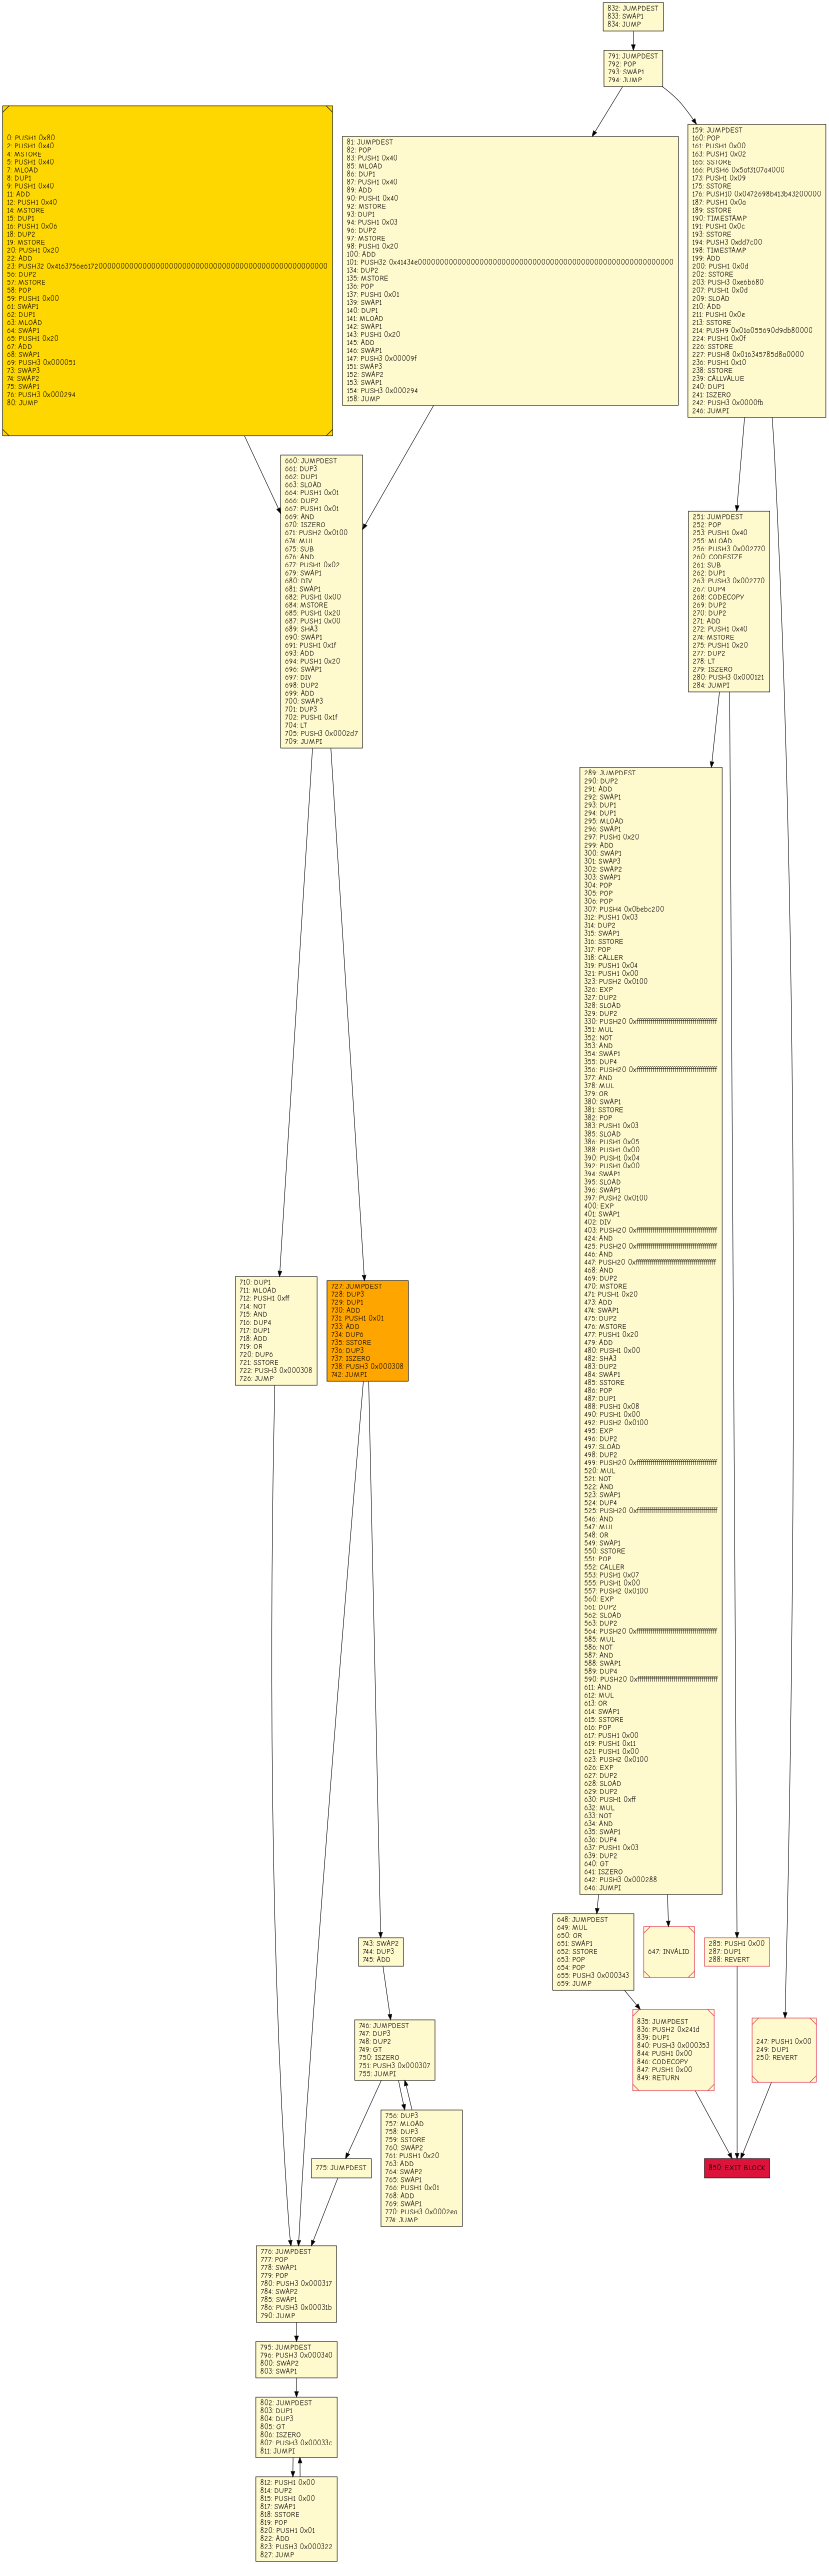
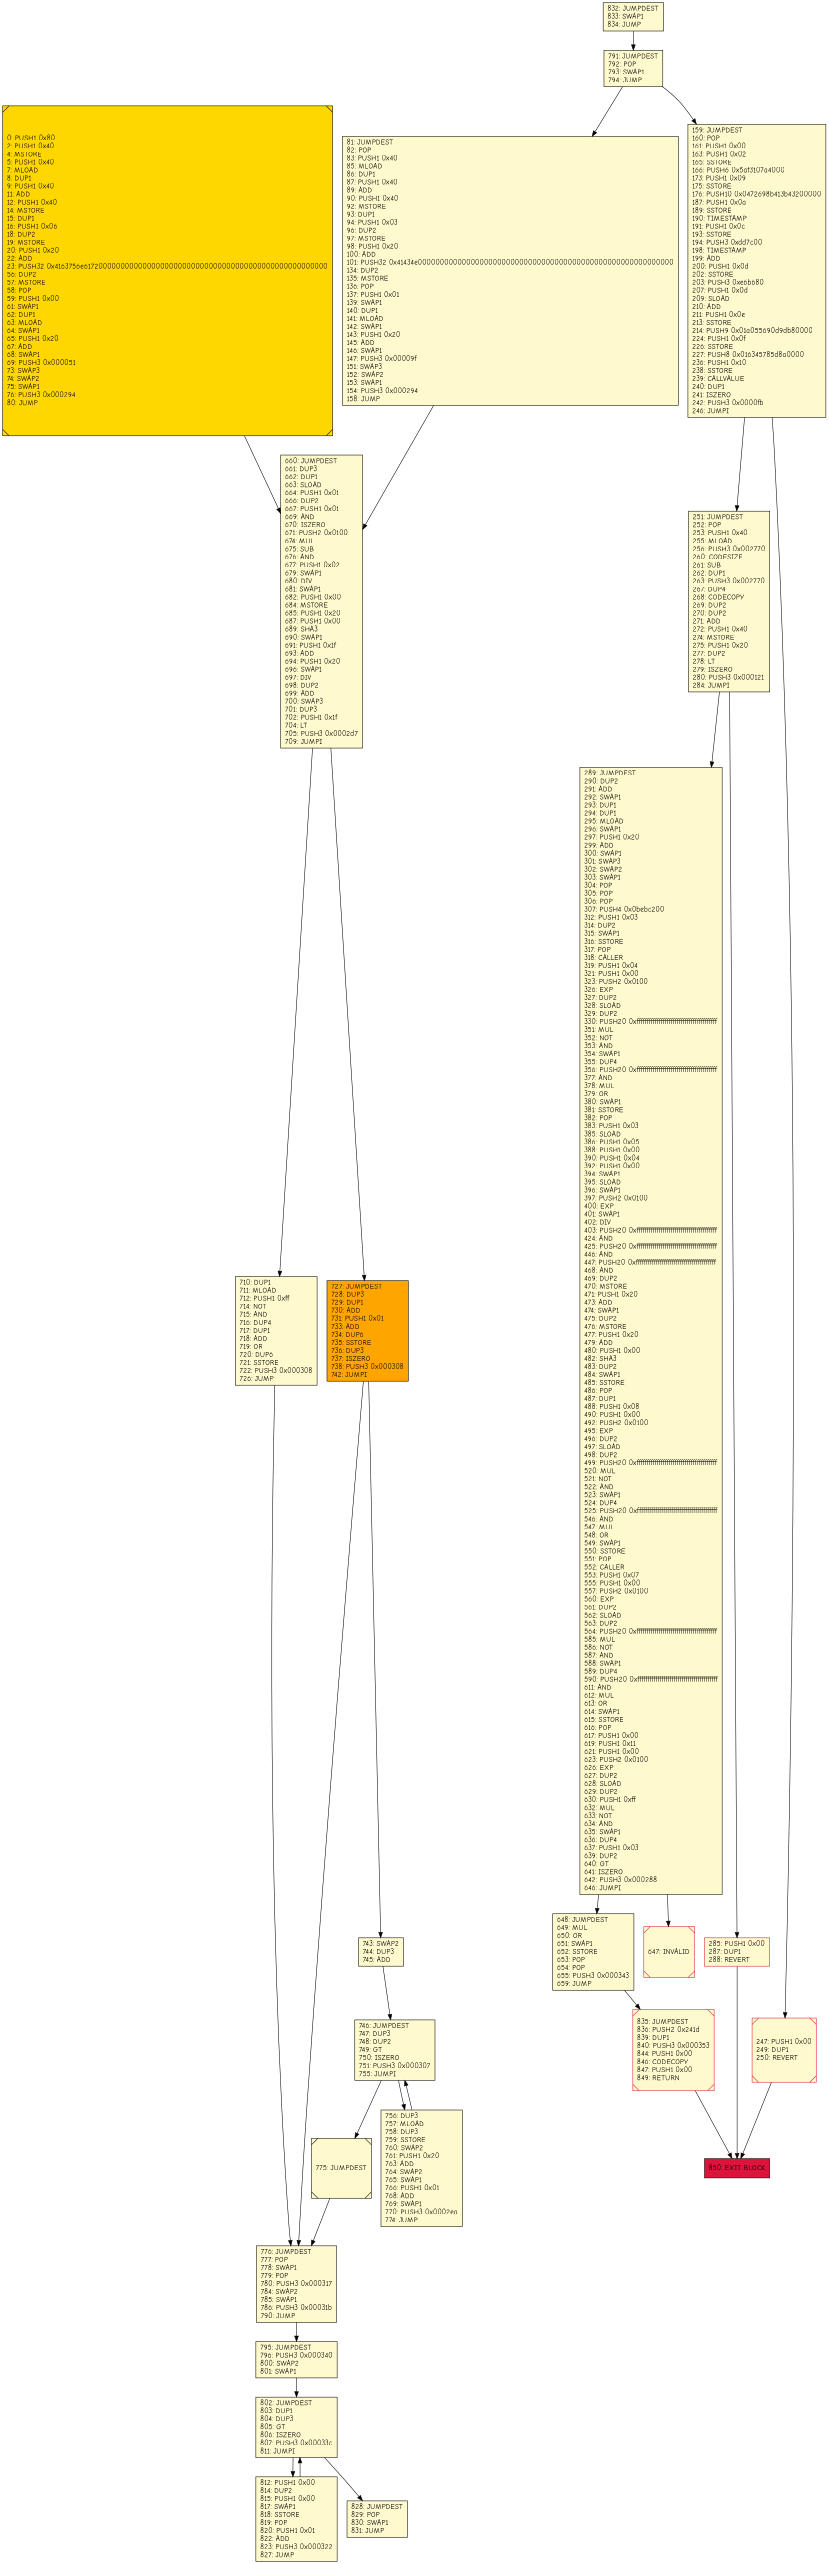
node "775: JUMPDEST": shape box -> Msquare
node "795: JUMPDEST 796: PUSH3 0x000340 800: SWAP2 803: SWAP1": label "795: JUMPDEST 796: PUSH3 0x000340 800: SWAP2 803: SWAP1" -> "795: JUMPDEST 796: PUSH3 0x000340 800: SWAP2 801: SWAP1"
node "828: JUMPDEST 829: POP 830: SWAP1 831: JUMP": added
